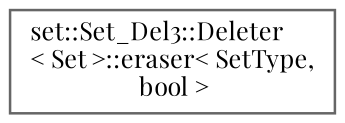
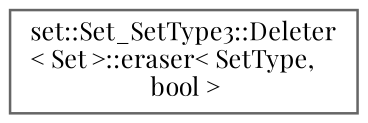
node "set::Set_Del3::Deleter < Set >::eraser< SetType, bool >": label "set::Set_Del3::Deleter < Set >::eraser< SetType, bool >" -> "set::Set_SetType3::Deleter < Set >::eraser< SetType, bool >"
